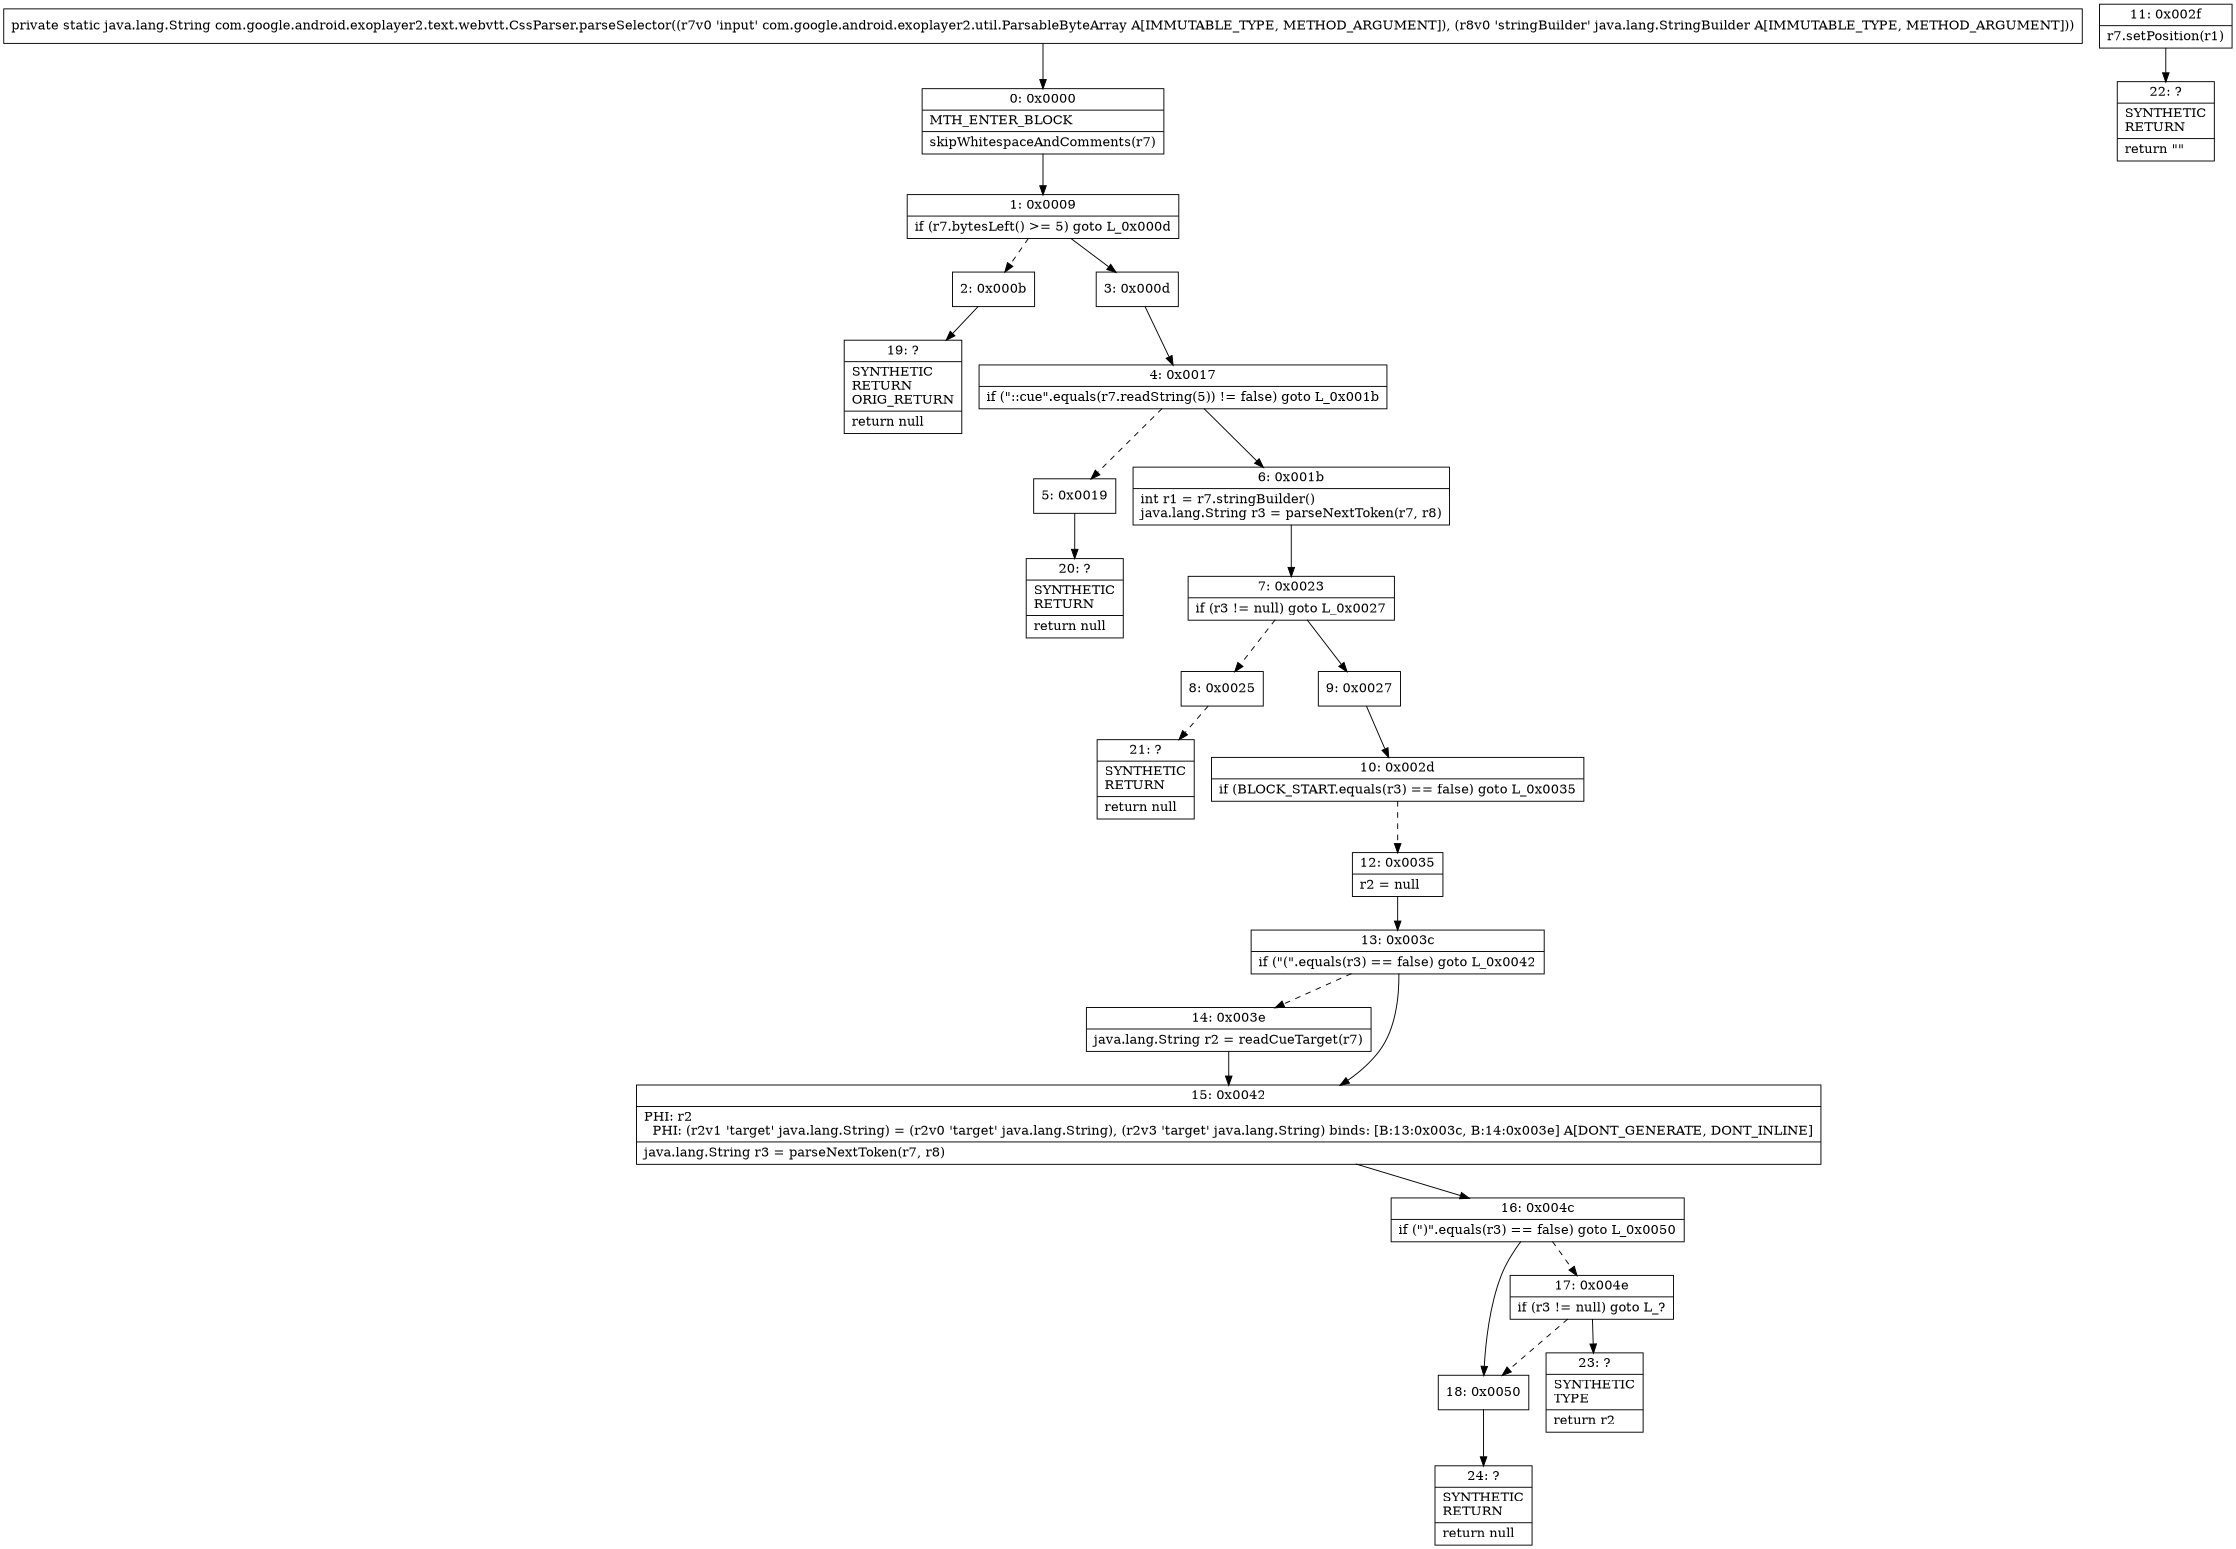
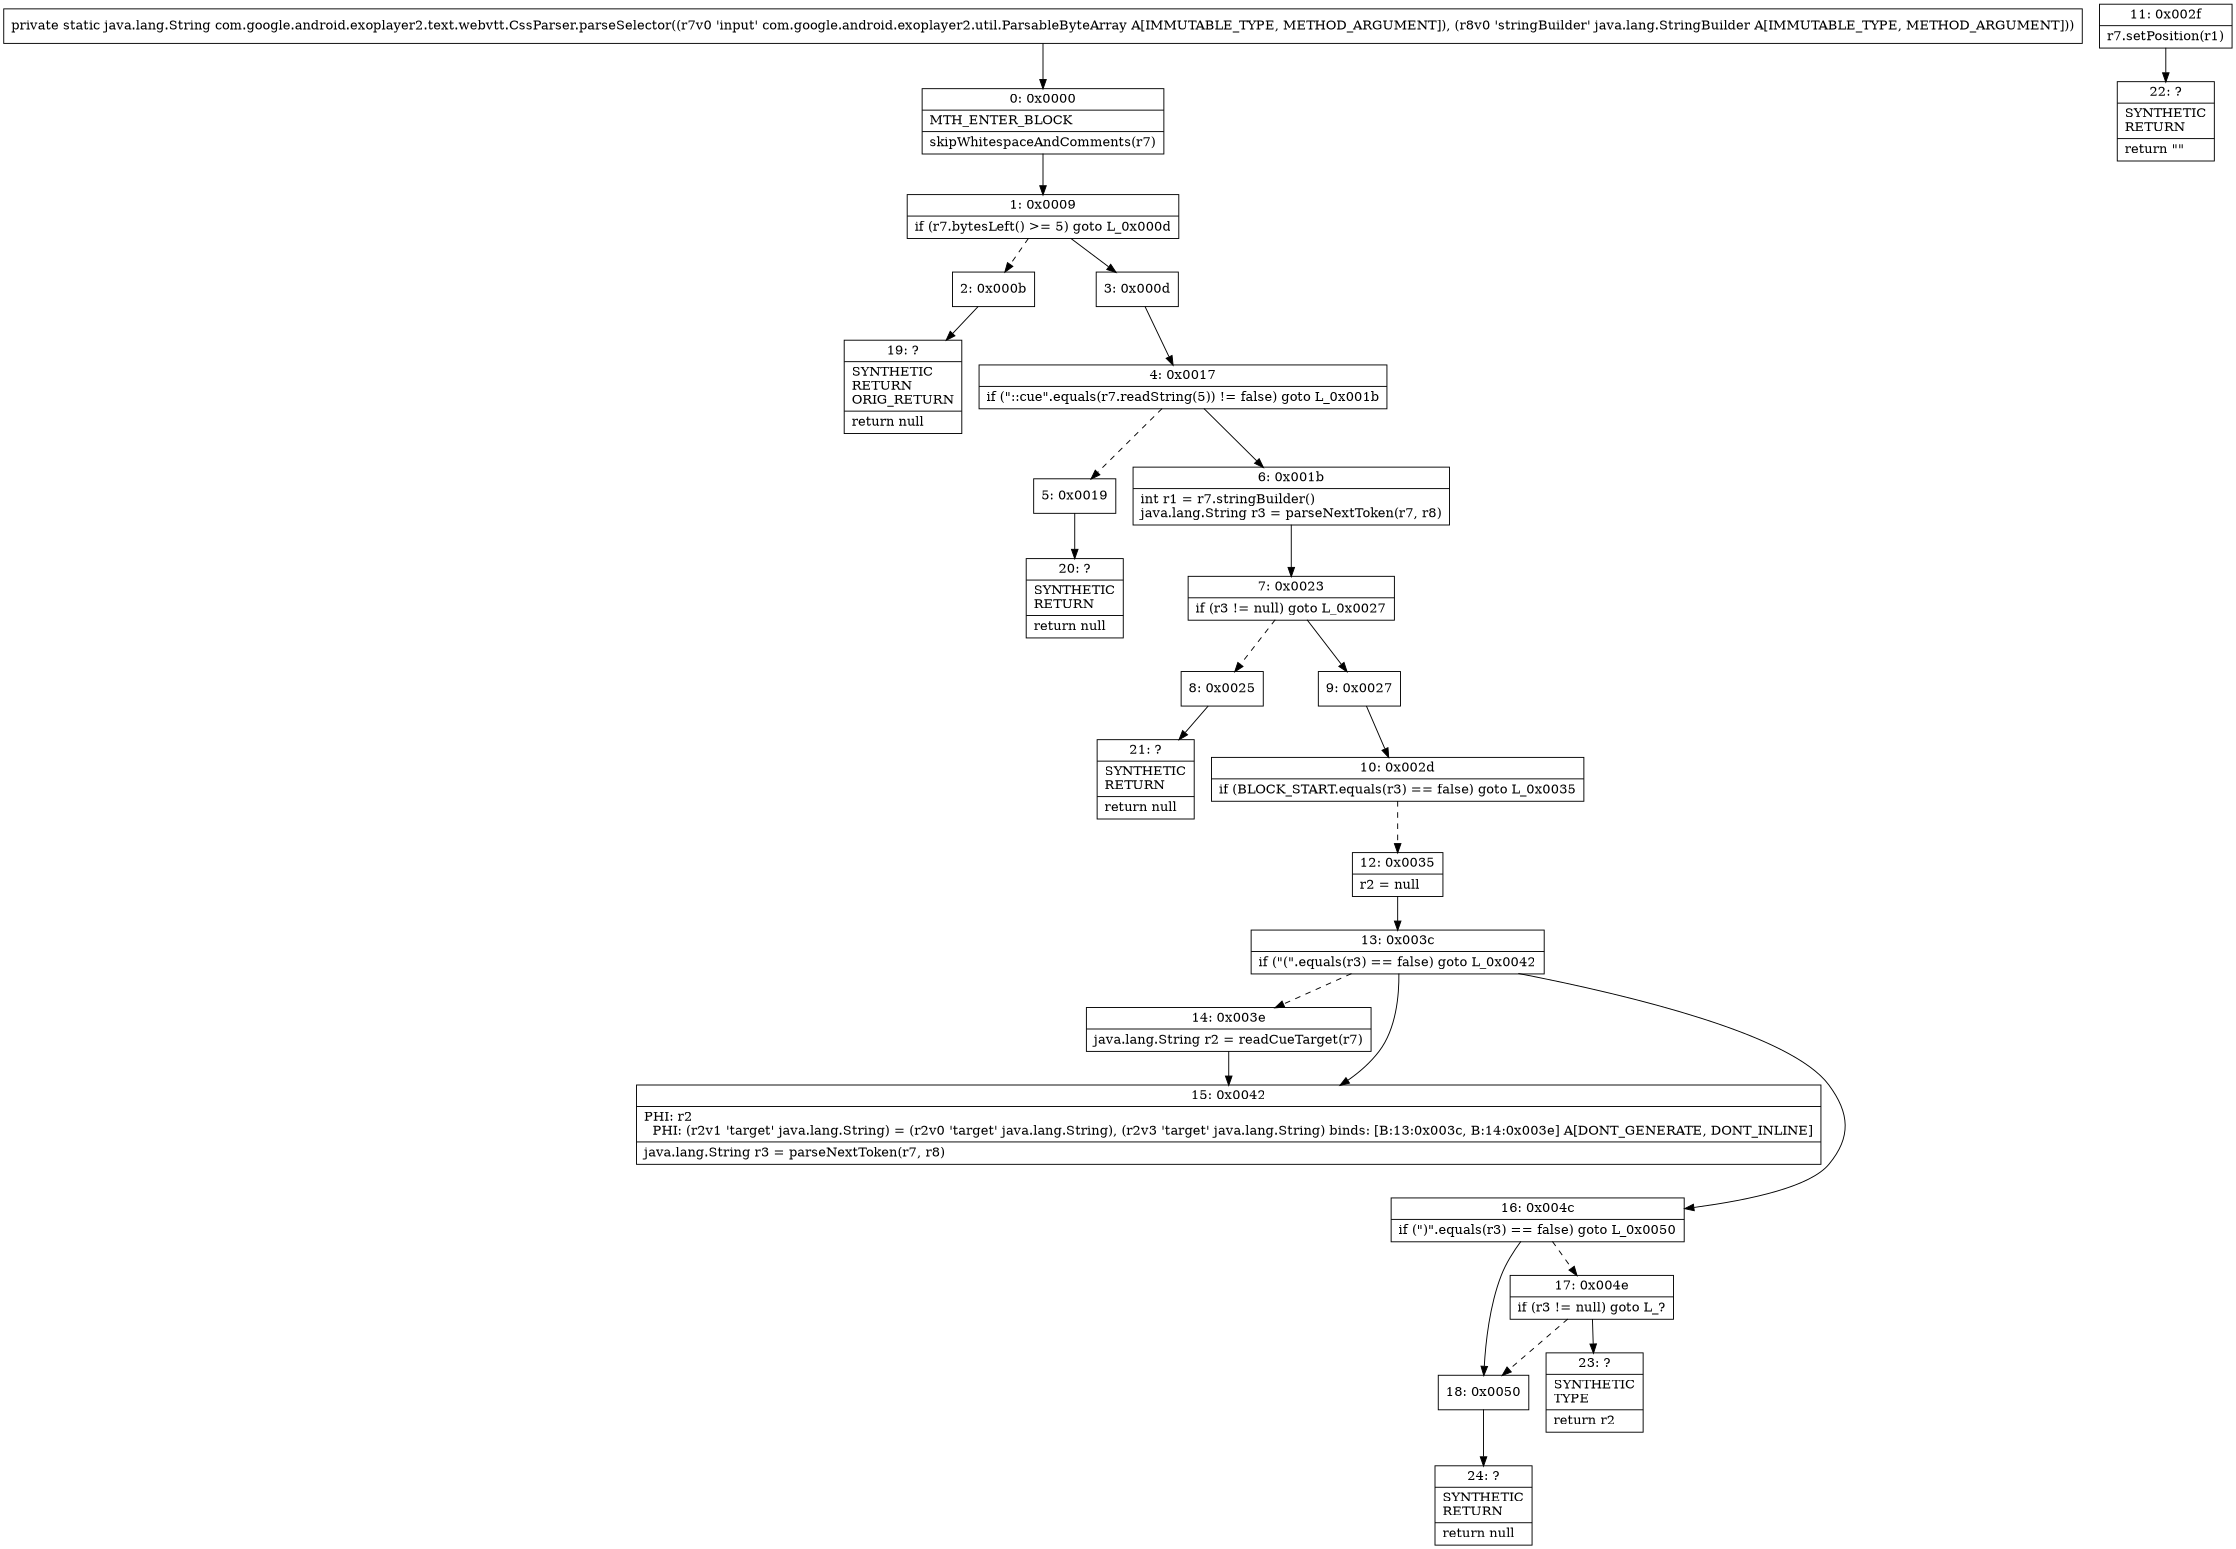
edge "8: 0x0025" -> "21: ?": style dashed -> solid
edge "15: 0x0042" -> "16: 0x004c": now "13: 0x003c" -> "16: 0x004c"
